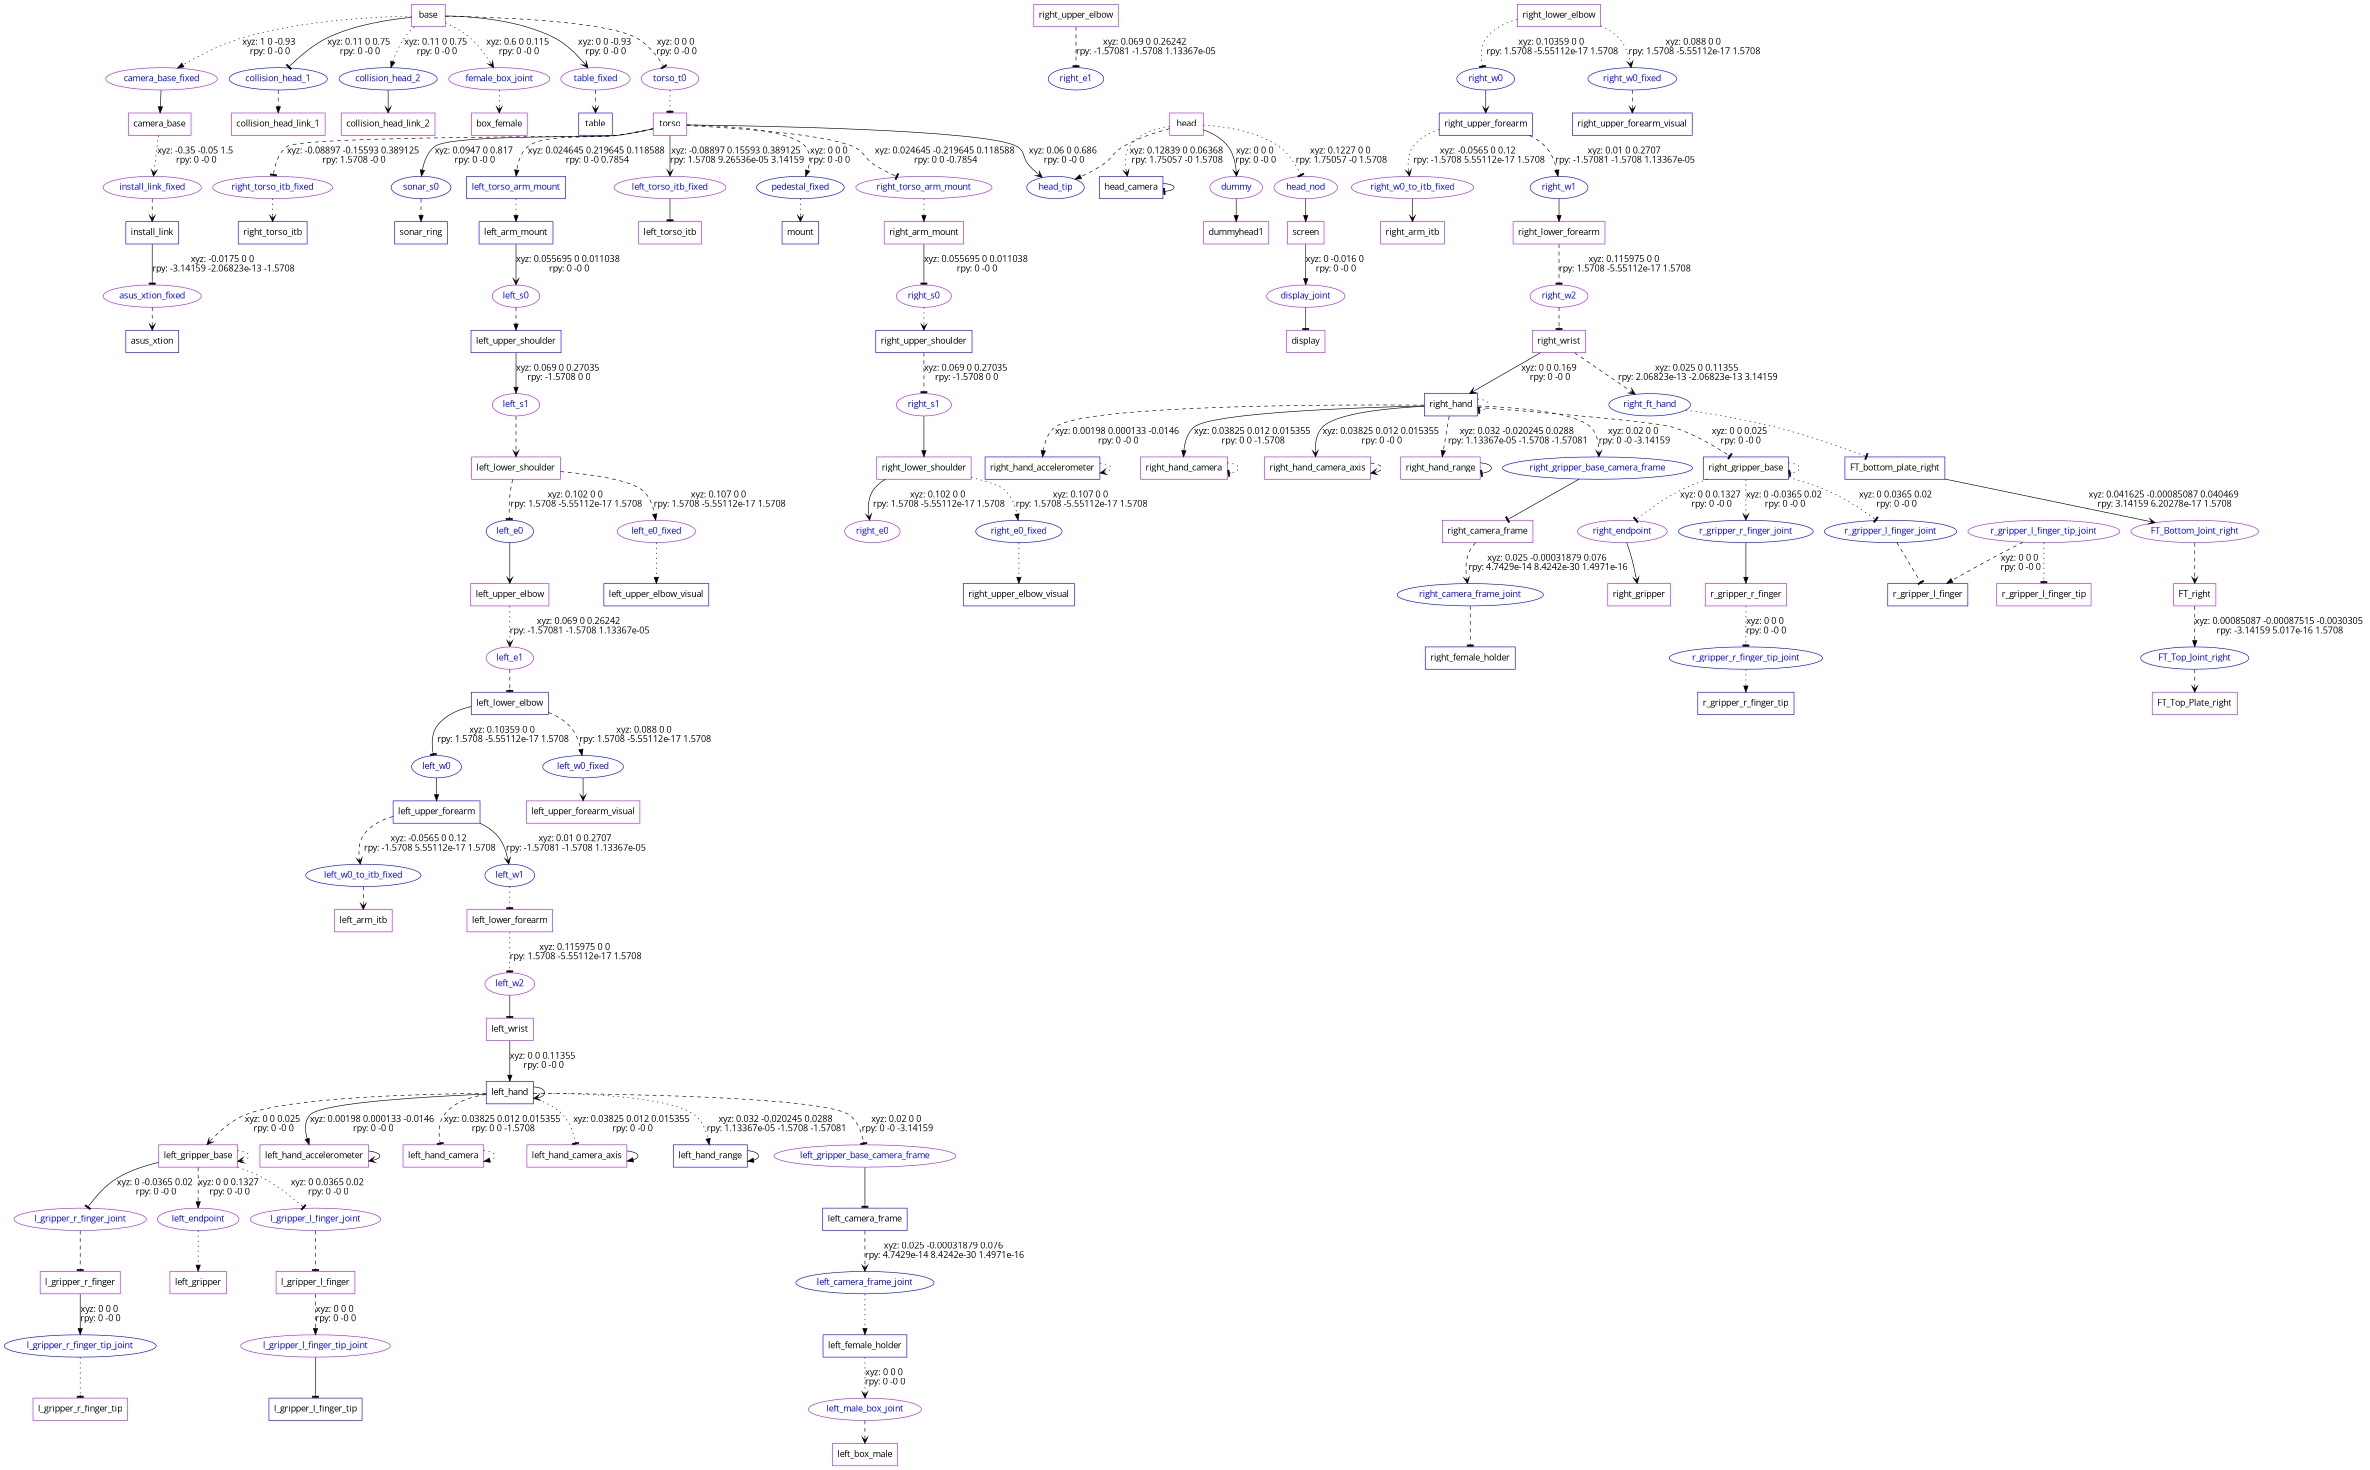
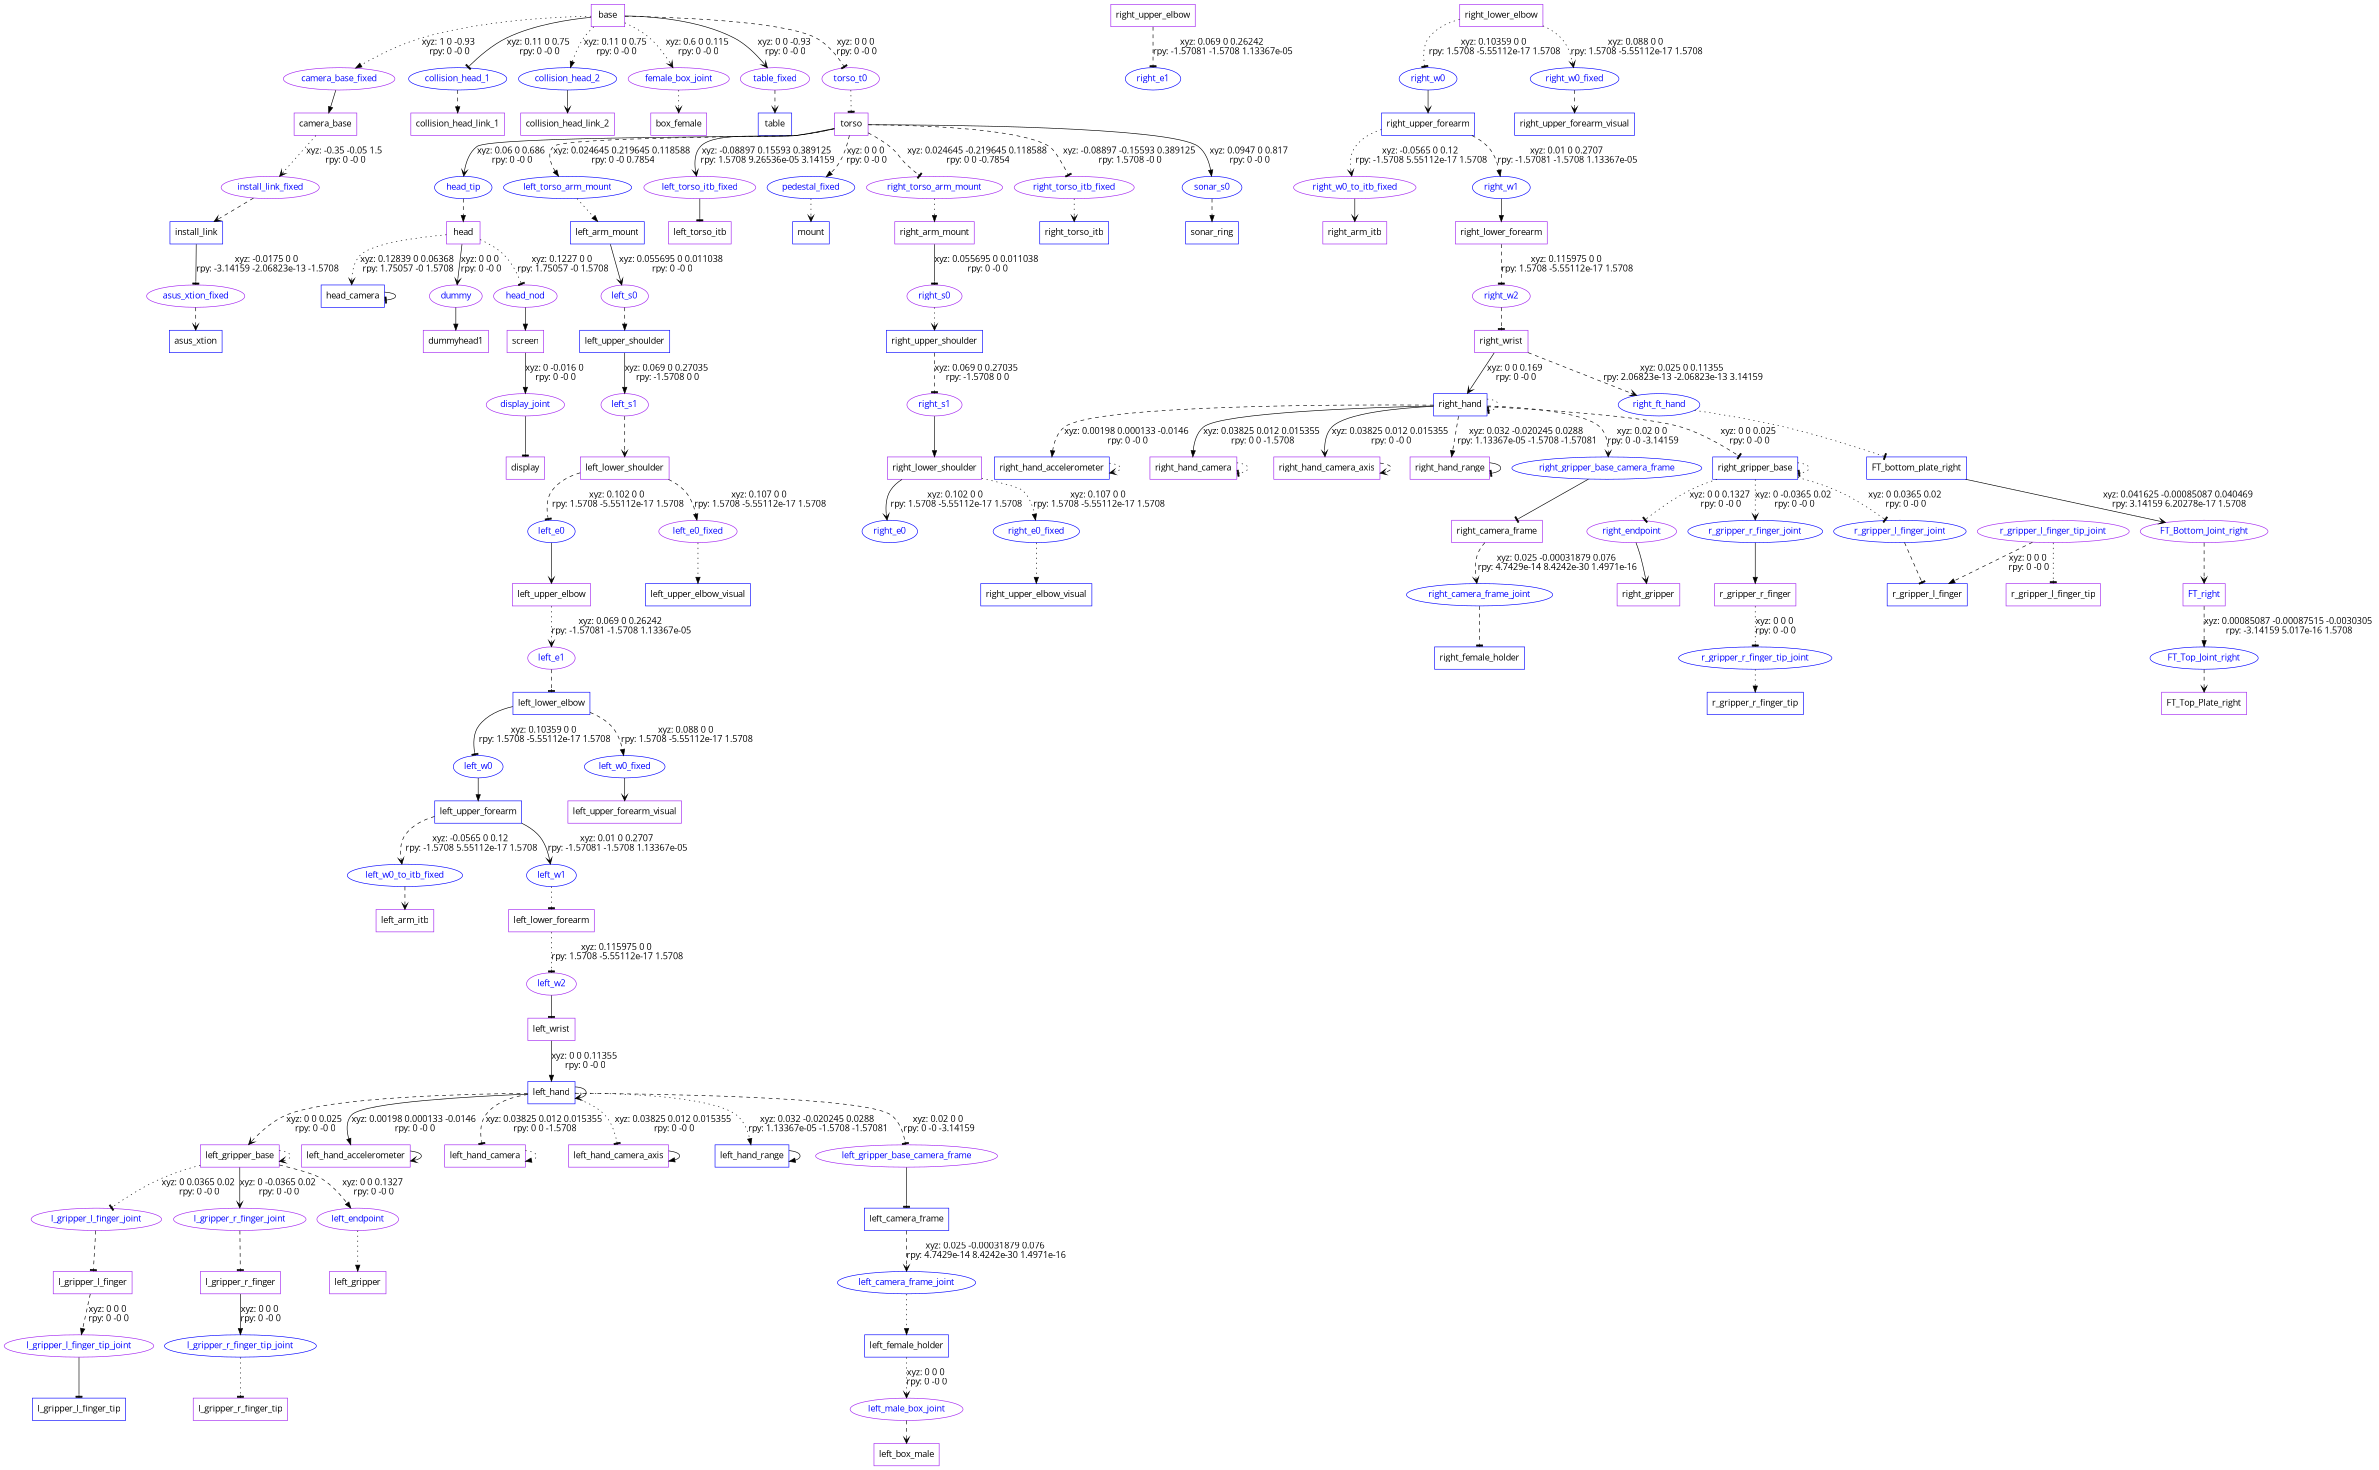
edge "head" -> "head_tip": reversed
node "left_torso_arm_mount": shape box -> ellipse
node "right_e0": color purple -> blue
node "FT_right": fontcolor black -> blue
edge "left_gripper_base" -> "l_gripper_r_finger_joint": arrowhead tee -> vee
